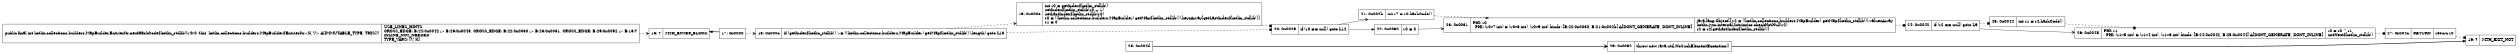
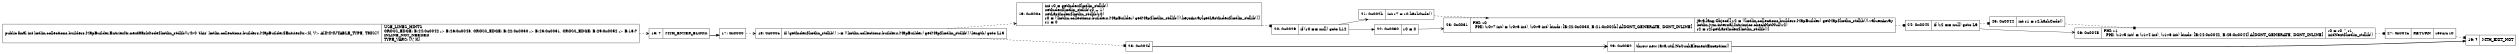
edge "18: 0x000c" -> "20: 0x0029": now "18: 0x000c" -> "28: 0x004d"
edge "17: 0x0000" -> "15: ?": reversed
